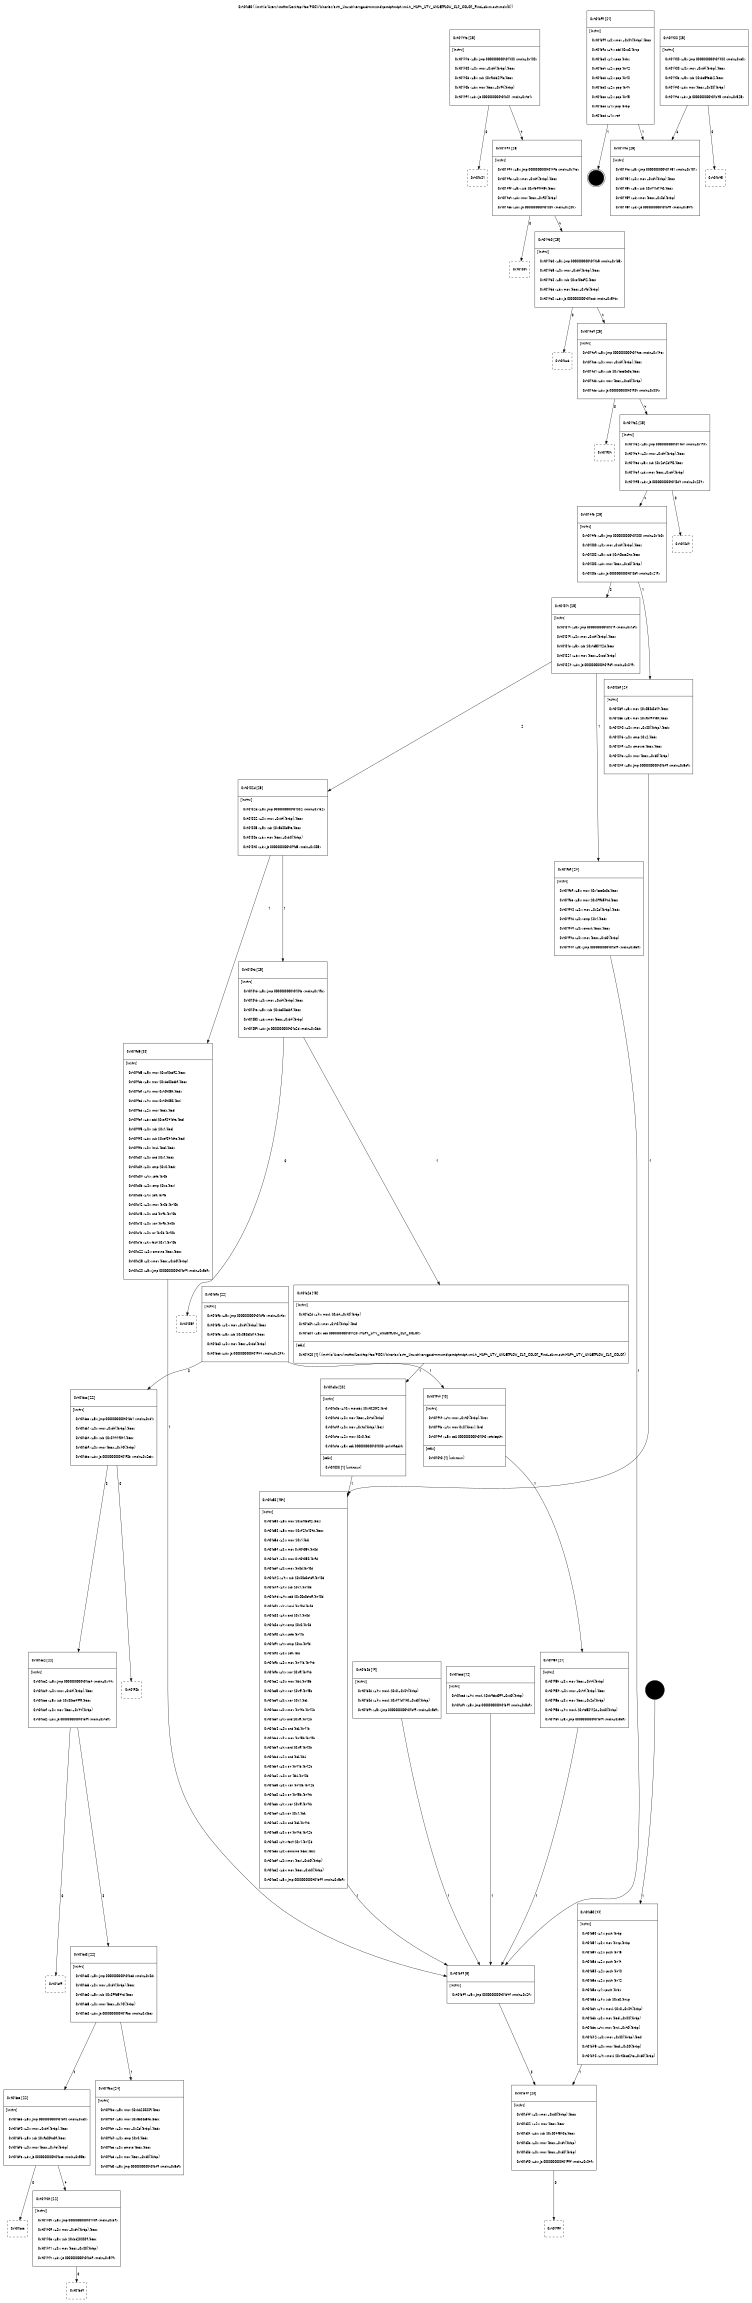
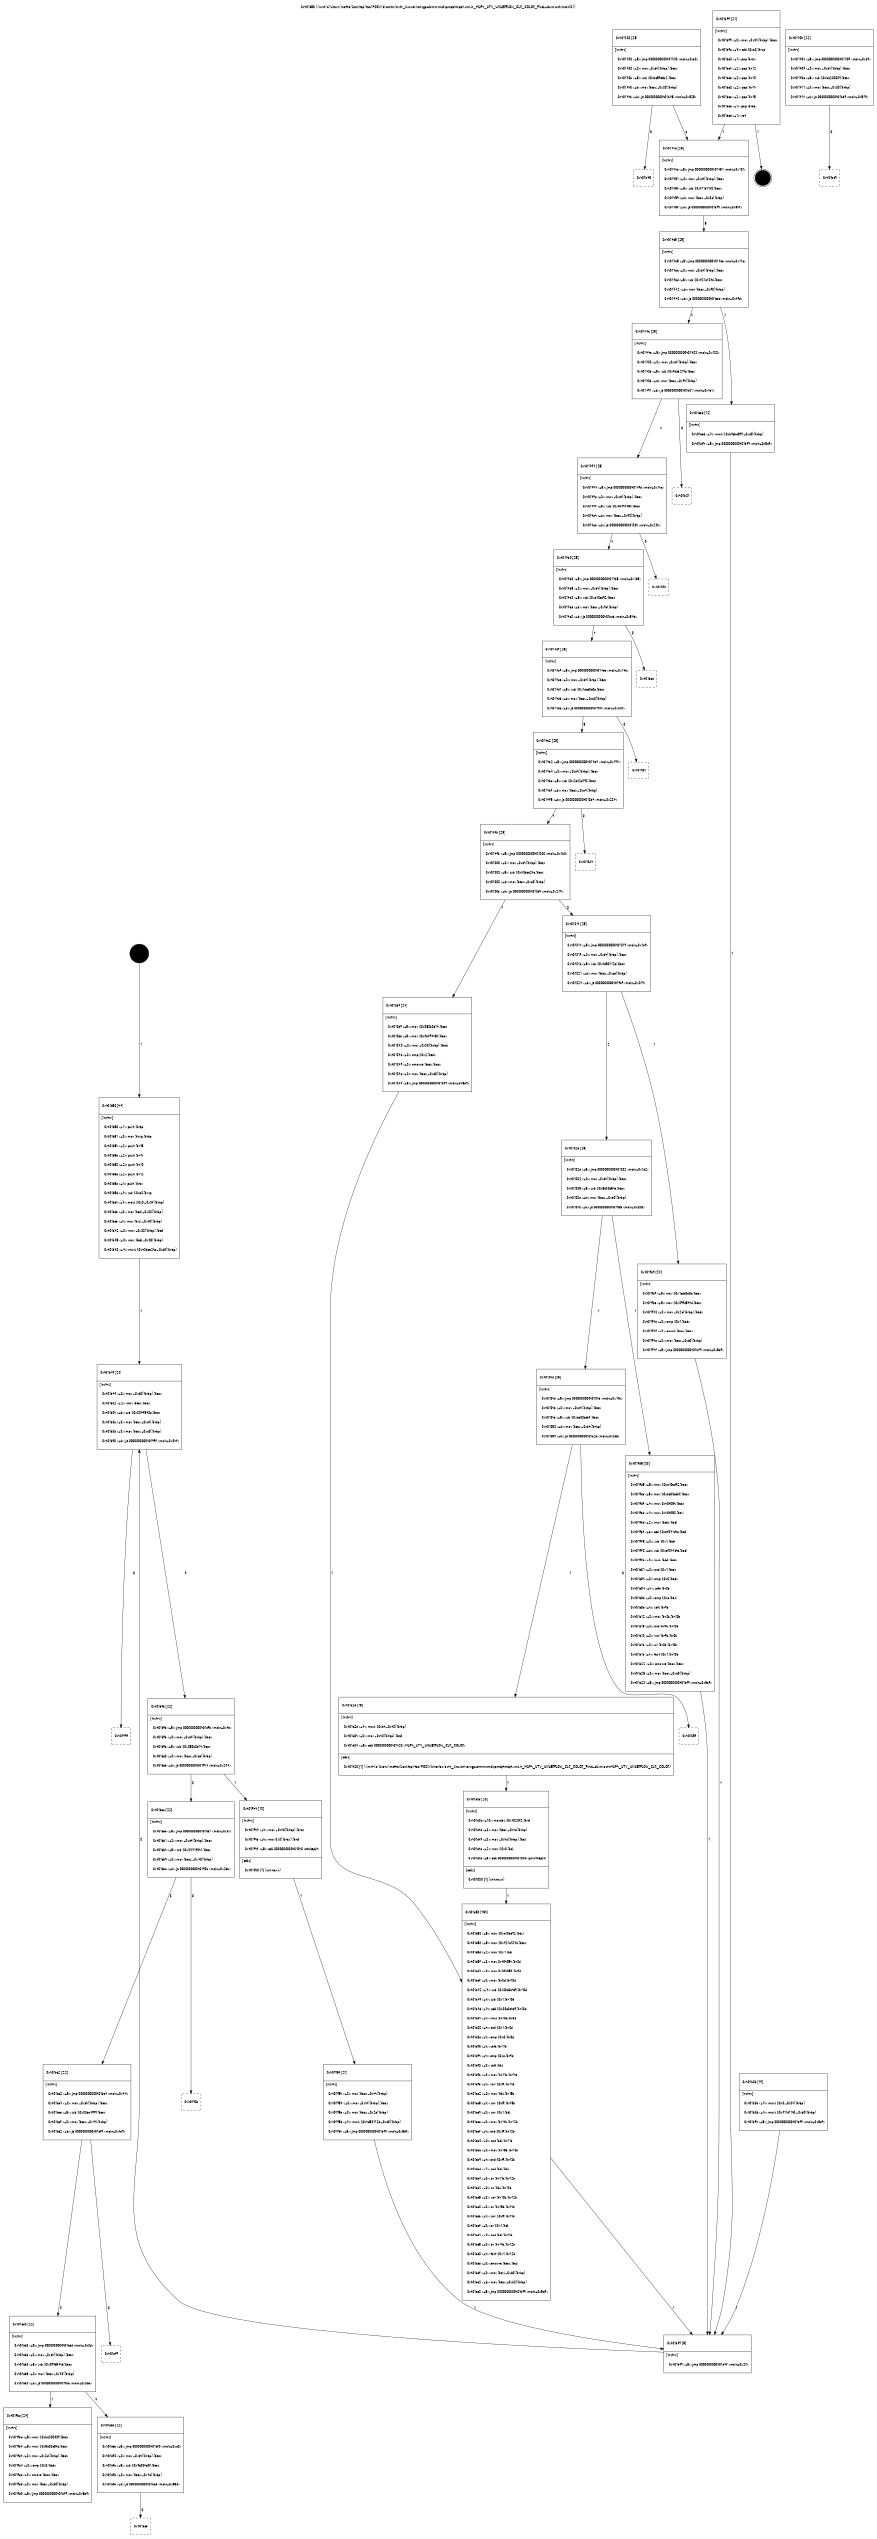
node "0x401765 [25]": added
edge "0x4017c9 [25]" -> "0x4017e2 [25]": label " 4" -> " 5"
edge "0x40167f [23]" -> "0x401696 [22]": added, label "9"
edge "0x4016ee [22]" -> "0x401704 [22]": removed, label "7"
